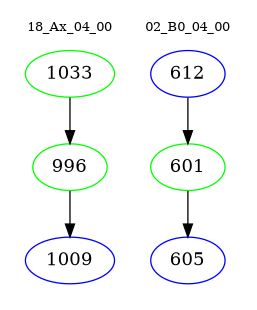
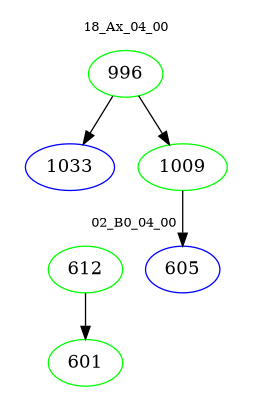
node "1033": color green -> blue
node "612": color blue -> green
edge "1033" -> "996": reversed
edge "601" -> "605": now "1009" -> "605"
node "1009": color blue -> green
